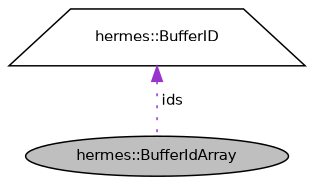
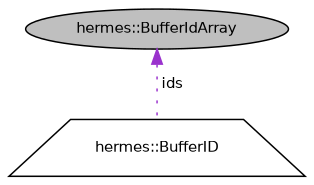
edge "hermes::BufferIdArray" -> "hermes::BufferID": reversed
